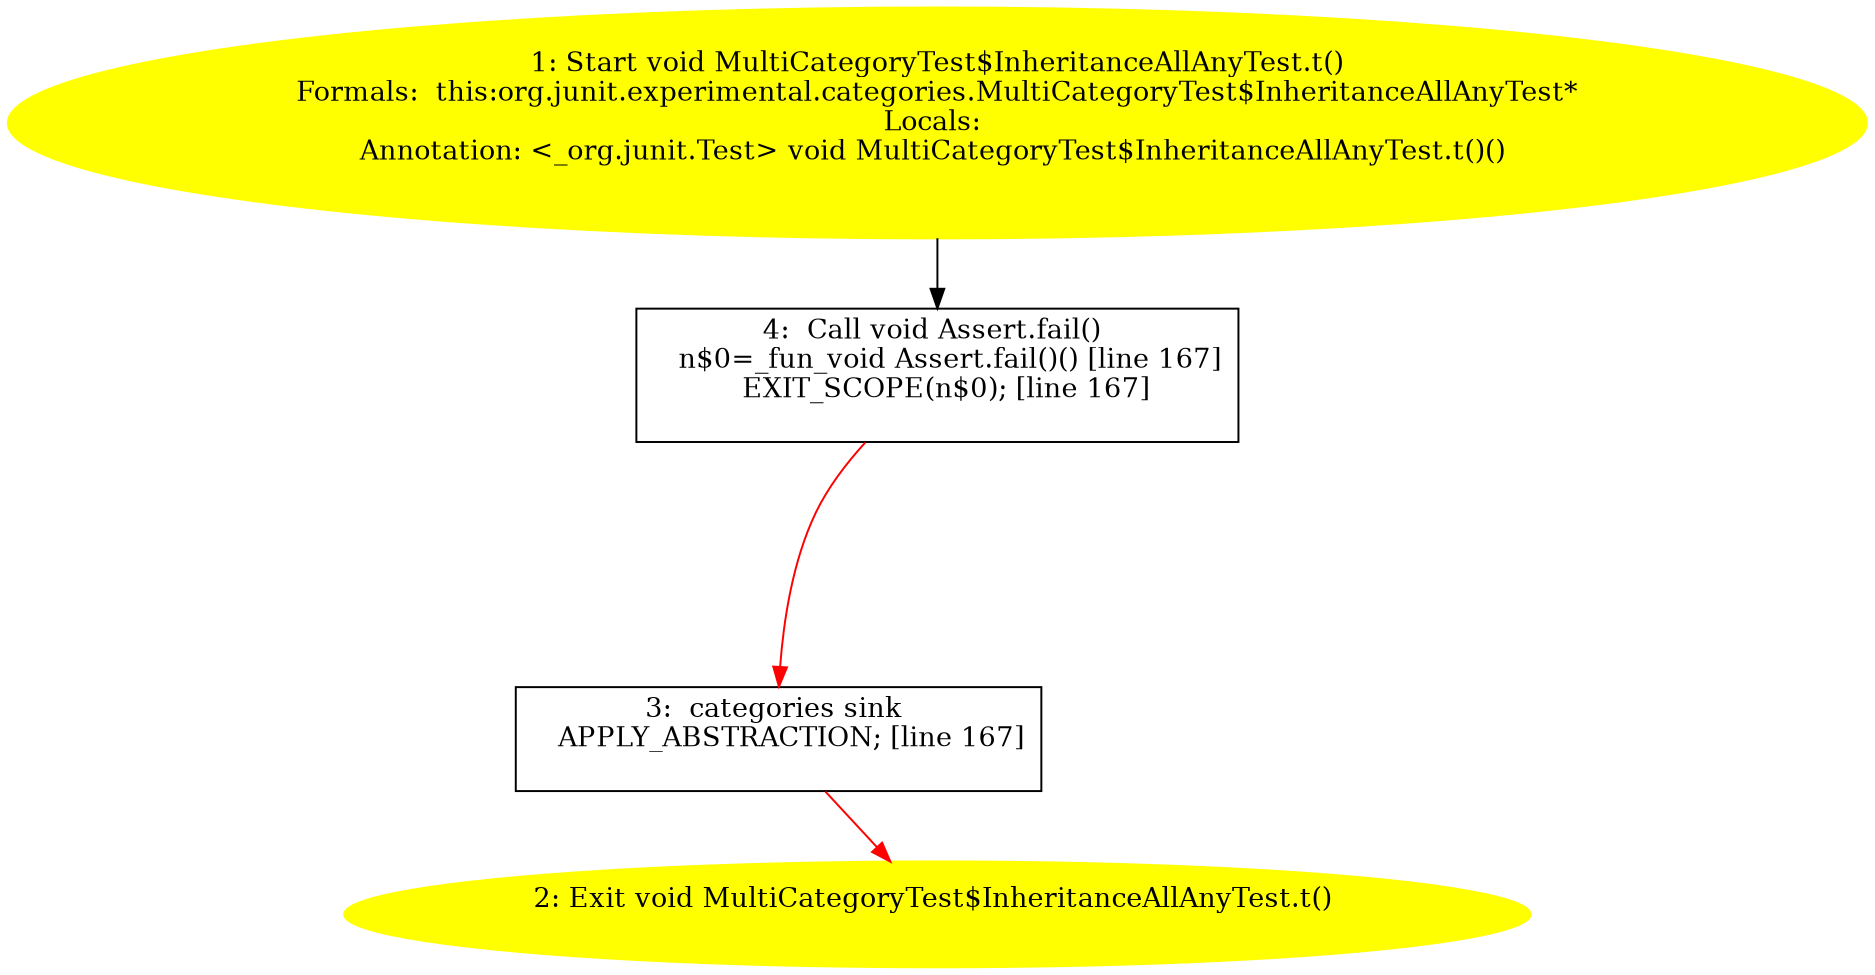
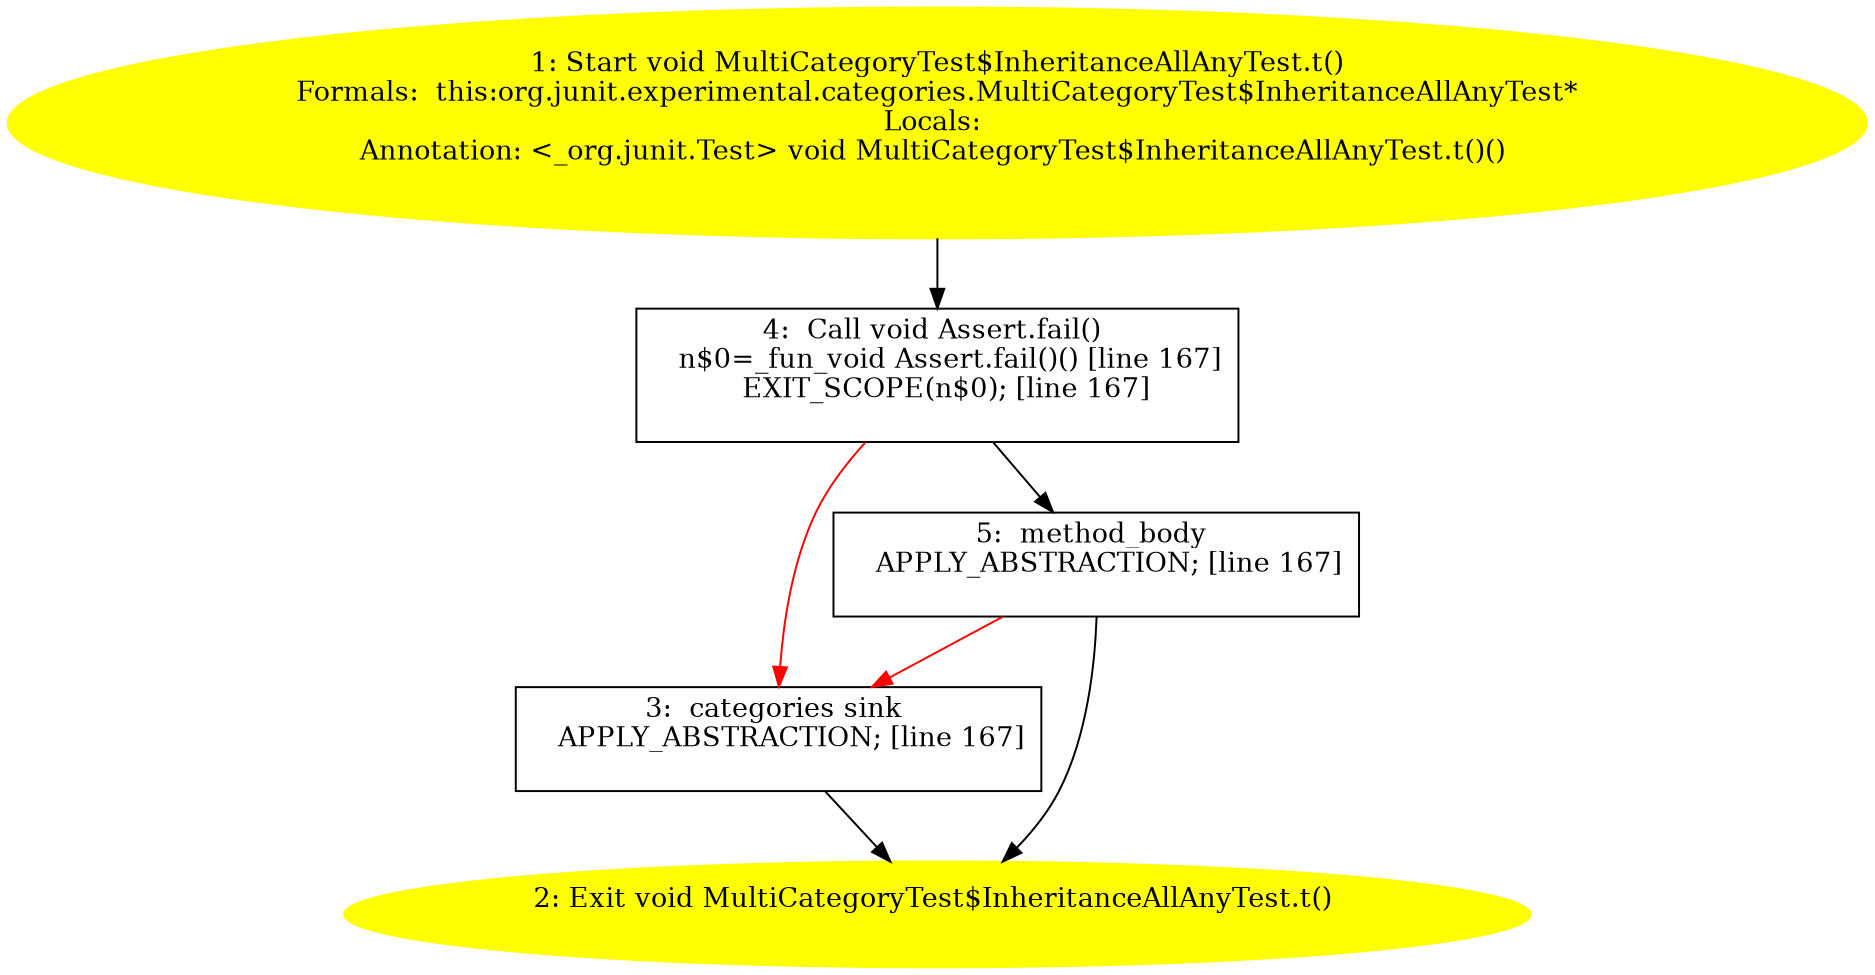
node "5:  method_body APPLY_ABSTRACTION; [line 167]": added
edge "3:  categories sink APPLY_ABSTRACTION; [line 167]" -> "2: Exit void MultiCategoryTest$InheritanceAllAnyTest.t()": color red -> black
